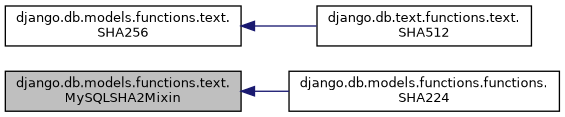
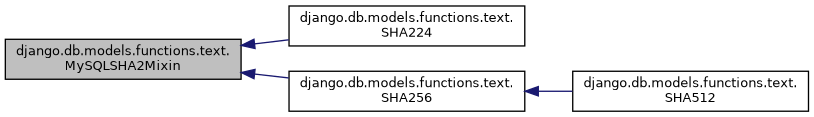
node "django.db.text.functions.text. SHA512": label "django.db.text.functions.text. SHA512" -> "django.db.models.functions.text. SHA512"
edge "django.db.models.functions.text. SHA256" -> "django.db.models.functions.text. MySQLSHA2Mixin": added
node "django.db.models.functions.functions. SHA224": label "django.db.models.functions.functions. SHA224" -> "django.db.models.functions.text. SHA224"
